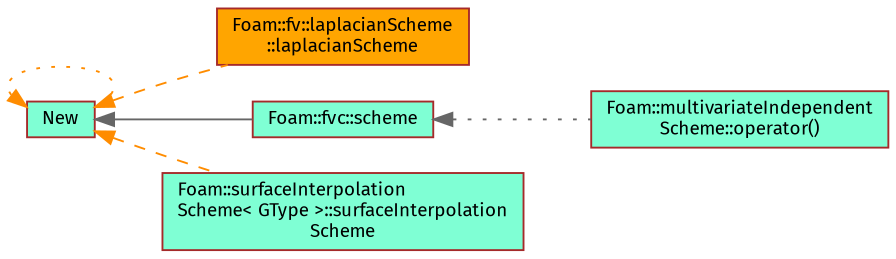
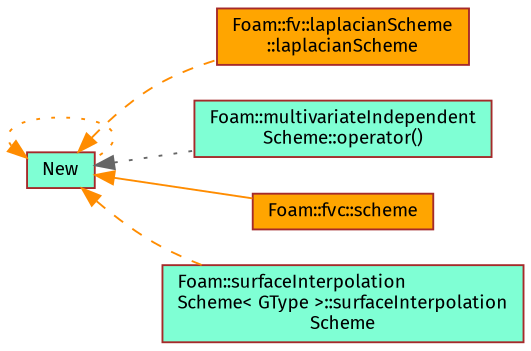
edge "Foam::fvc::scheme" -> "New": color gray40 -> darkorange
node "Foam::fvc::scheme": fillcolor aquamarine -> orange
edge "Foam::multivariateIndependent Scheme::operator()" -> "Foam::fvc::scheme": now "Foam::multivariateIndependent Scheme::operator()" -> "New"
